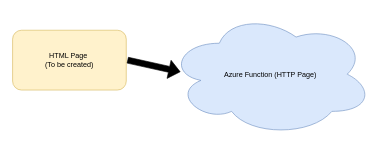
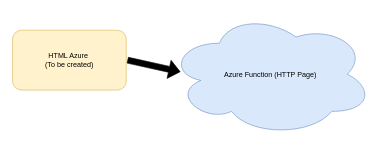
node "HTML Page (To be created)": label "HTML Page (To be created)" -> "HTML Azure (To be created)"
